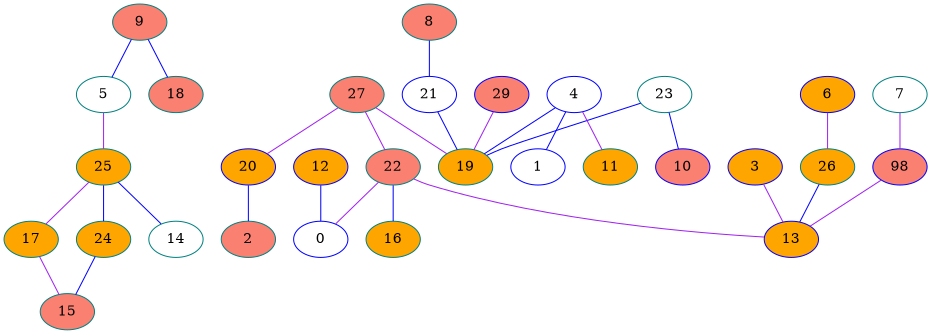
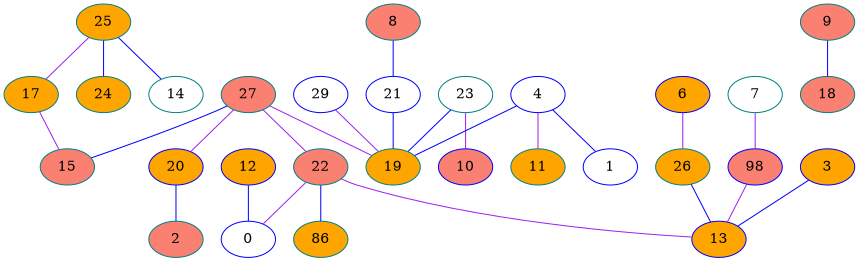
node "5": removed
node "29": fillcolor salmon -> white
edge "23" -- "10": color blue -> purple
edge "3" -- "13": color purple -> blue
node "16": label "16" -> "86"
edge "24" -- "15": now "27" -- "15"
